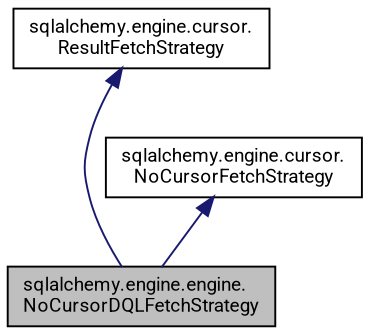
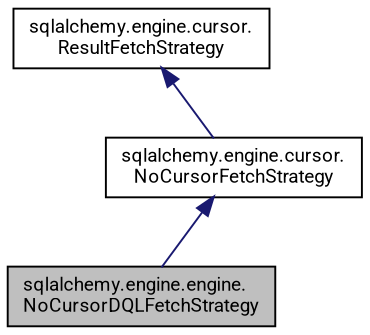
edge "sqlalchemy.engine.engine. NoCursorDQLFetchStrategy" -> "sqlalchemy.engine.cursor. ResultFetchStrategy": now "sqlalchemy.engine.cursor. NoCursorFetchStrategy" -> "sqlalchemy.engine.cursor. ResultFetchStrategy"
